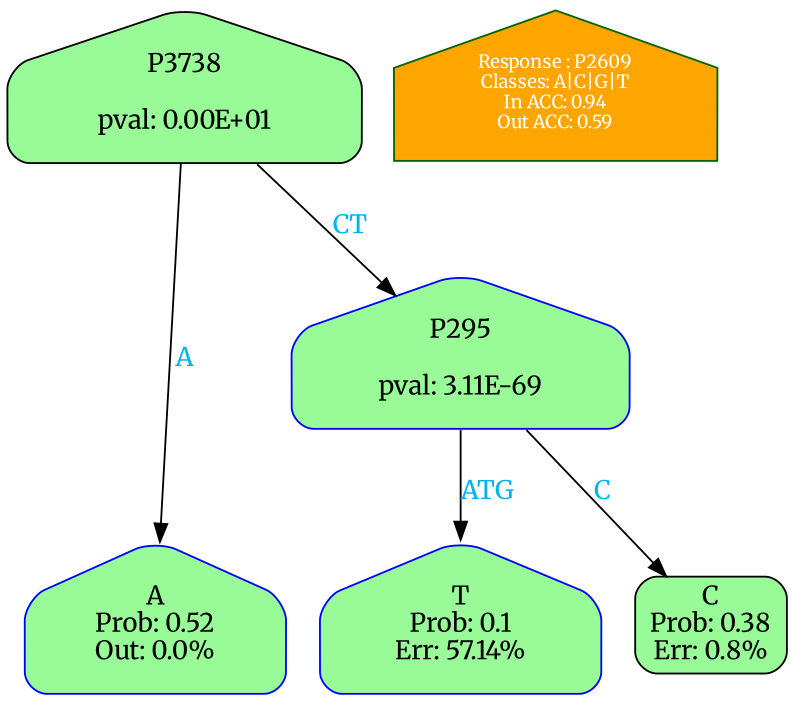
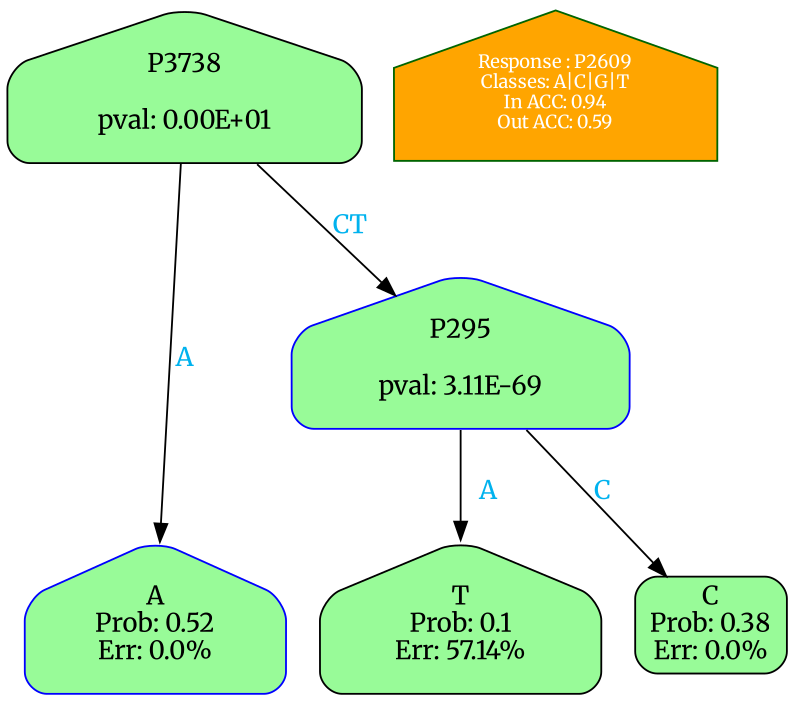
edge "P295 pval: 3.11E-69" -> "T Prob: 0.1 Err: 57.14%": label "ATG" -> "A"
node "A Prob: 0.52 Out: 0.0%": label "A Prob: 0.52 Out: 0.0%" -> "A Prob: 0.52 Err: 0.0%"
node "T Prob: 0.1 Err: 57.14%": color blue -> black
node "C Prob: 0.38 Err: 0.8%": label "C Prob: 0.38 Err: 0.8%" -> "C Prob: 0.38 Err: 0.0%"
